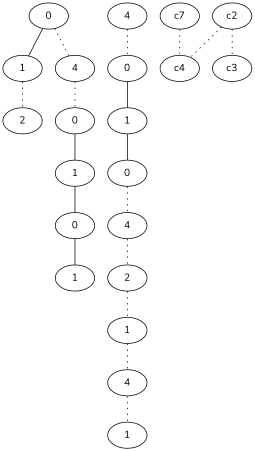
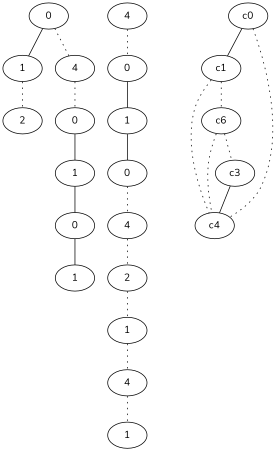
node "c7": label "c7" -> "c0"
node "c2": label "c2" -> "c6"
node "c1": added
edge "c3" -- "c4": added
